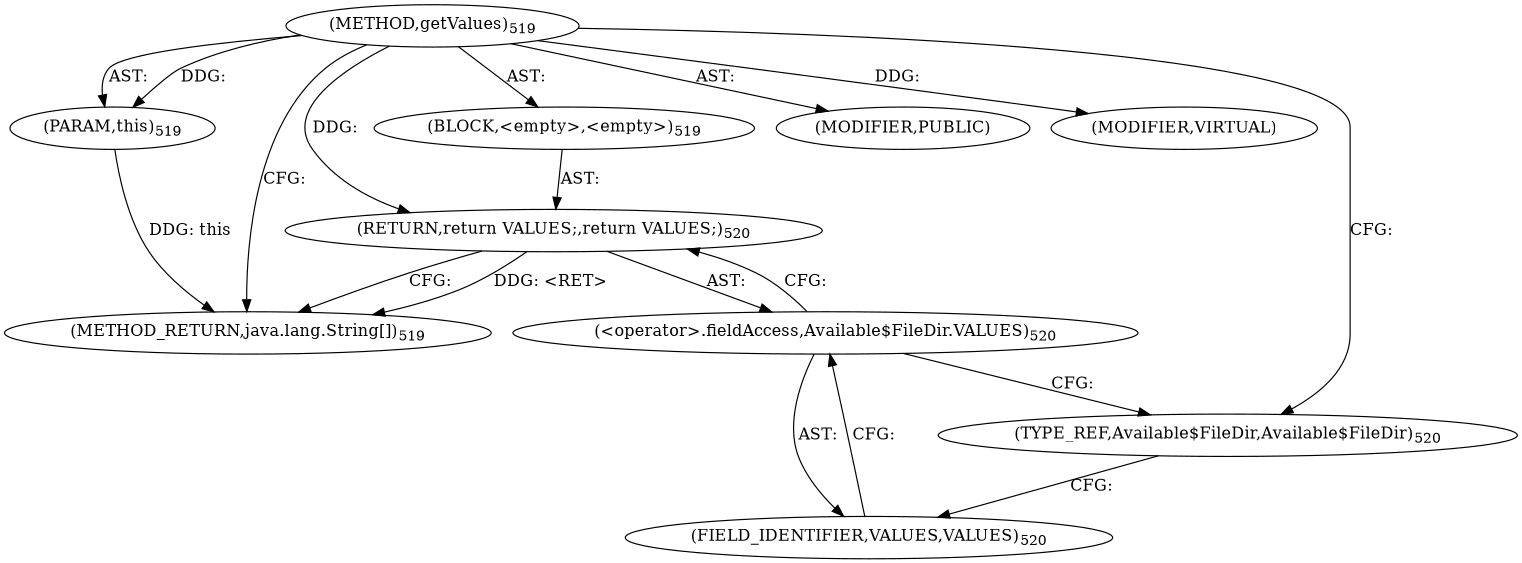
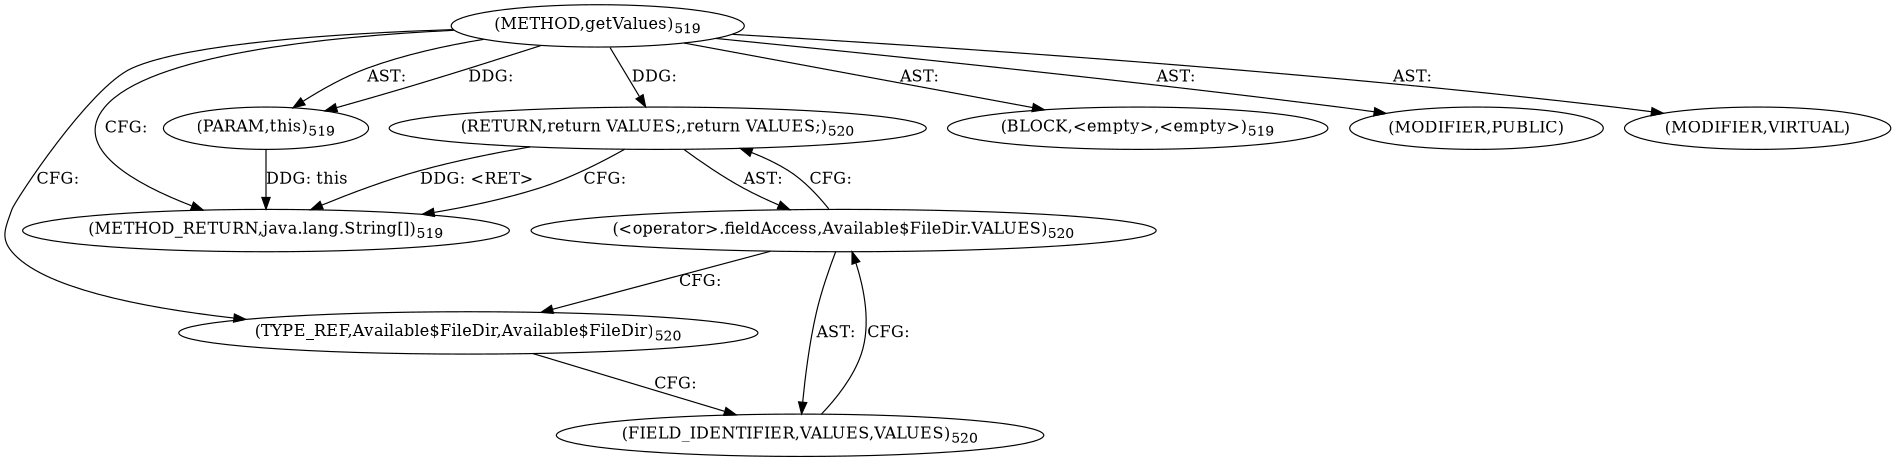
edge "(METHOD,getValues)" -> "(MODIFIER,VIRTUAL)": label "DDG: " -> "AST: "
edge "(BLOCK,<empty>,<empty>)" -> "(RETURN,return VALUES;,return VALUES;)": removed, label "AST:"
